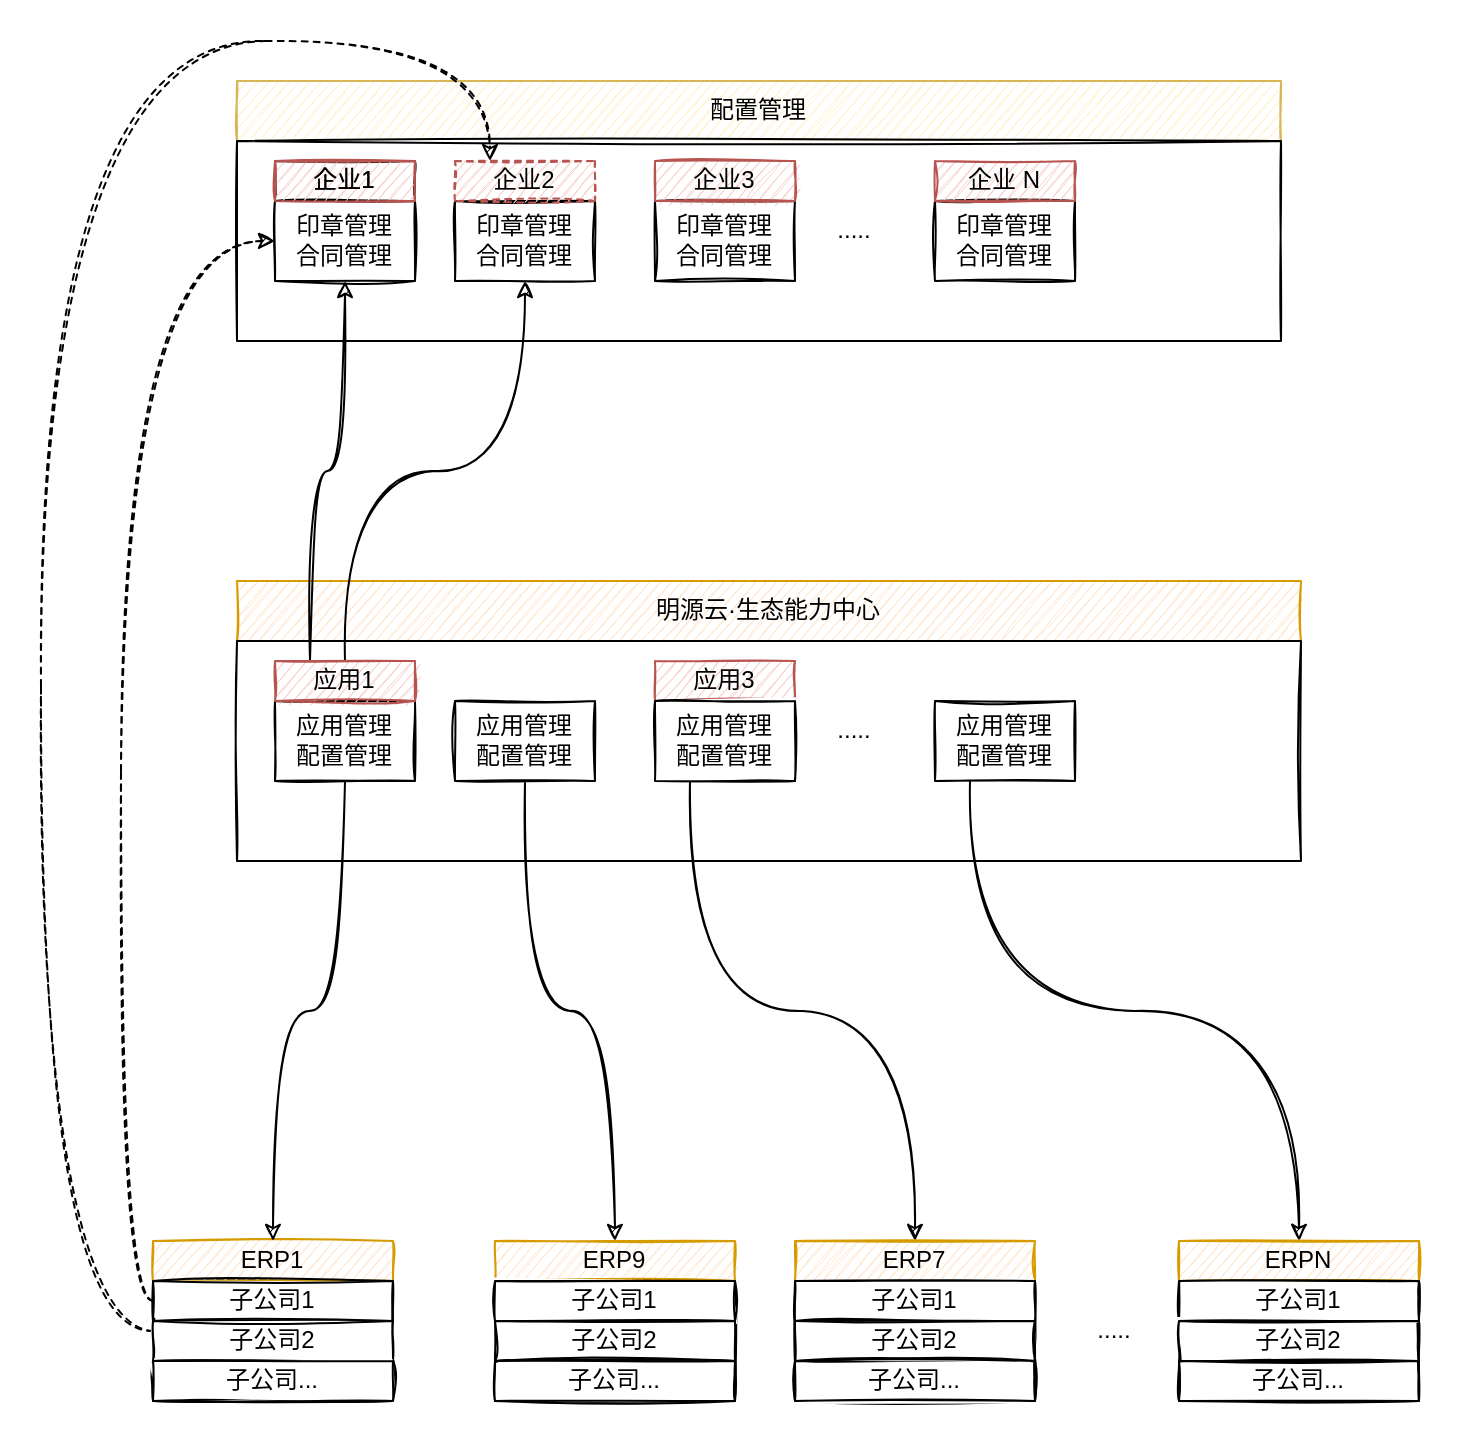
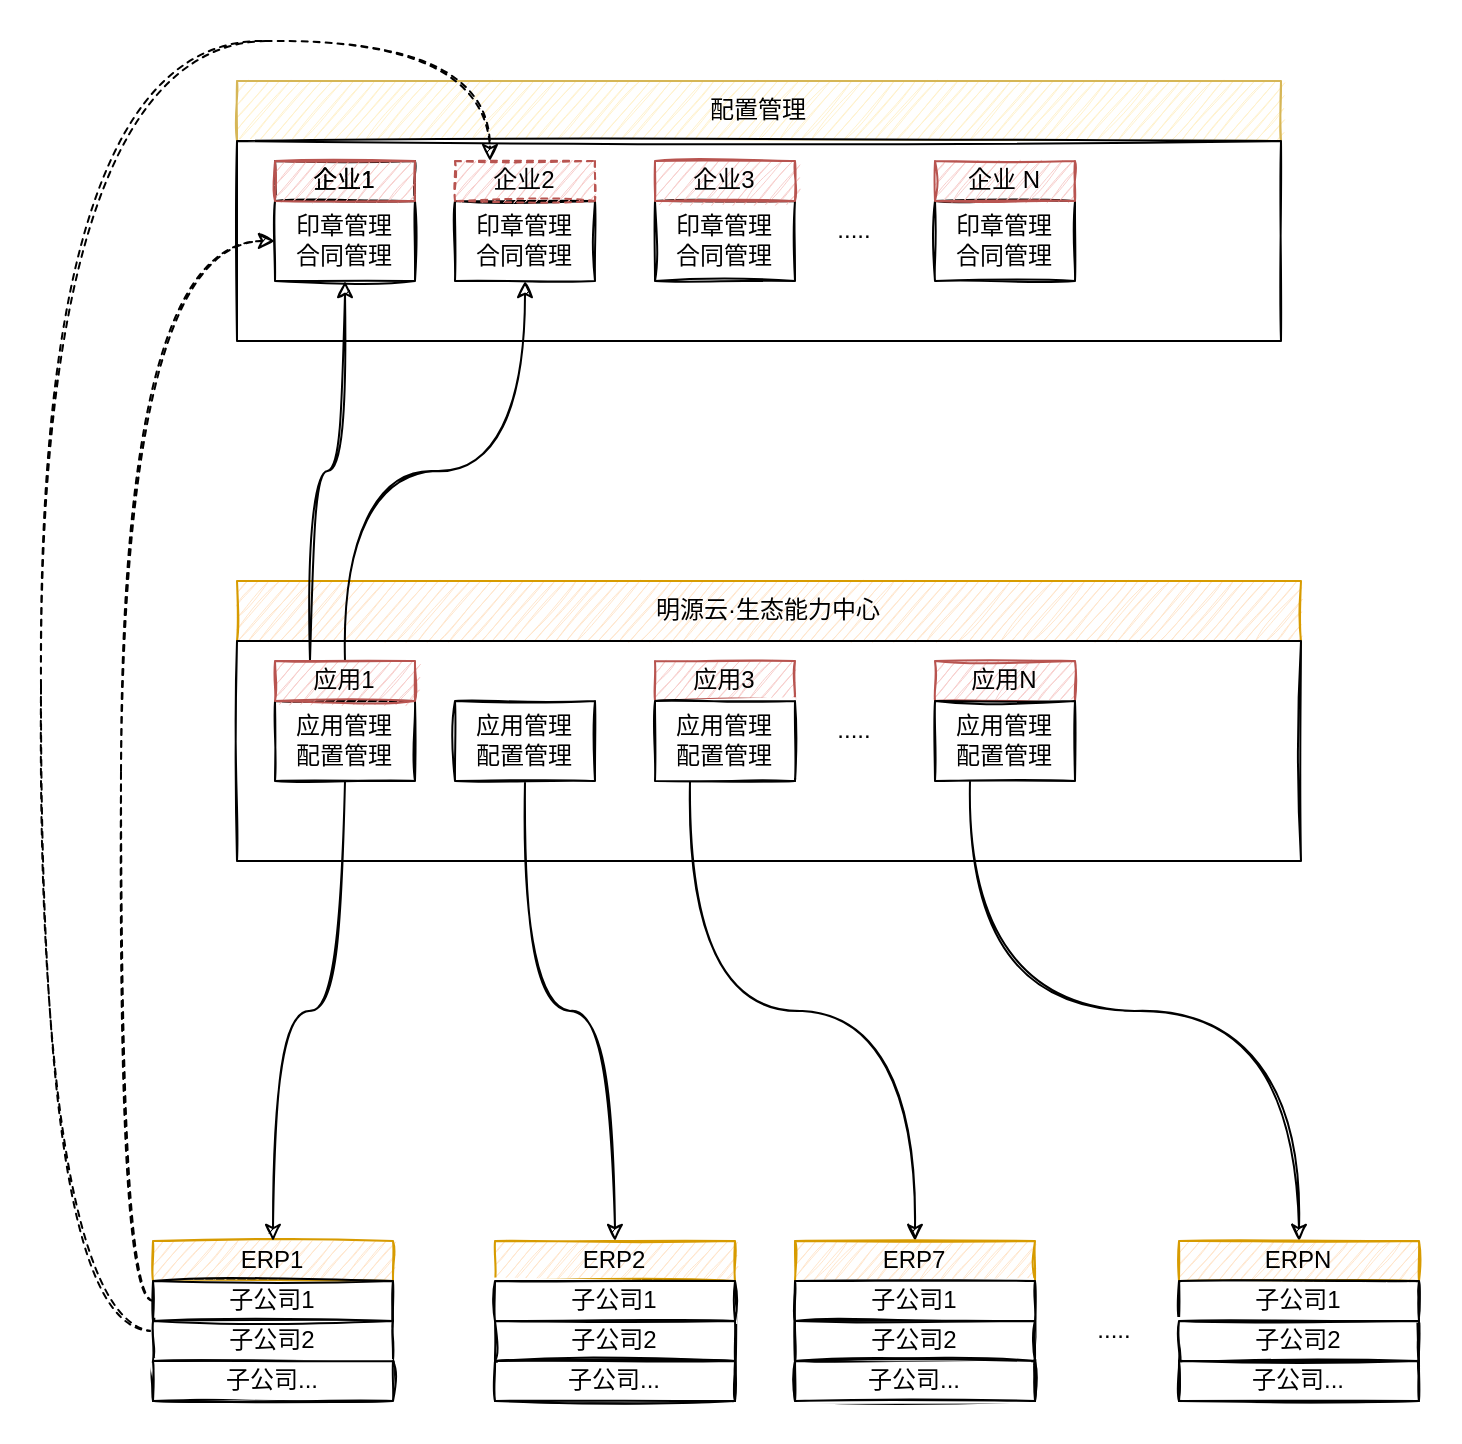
node "应用N": added
node "ERP9": label "ERP9" -> "ERP2"
